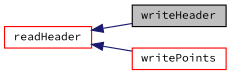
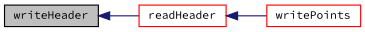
edge "writeHeader" -> "readHeader": reversed
